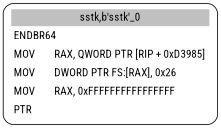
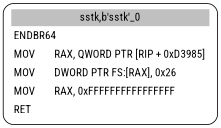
node "sstk,b'sstk'_0": text "PTR" -> "RET"
